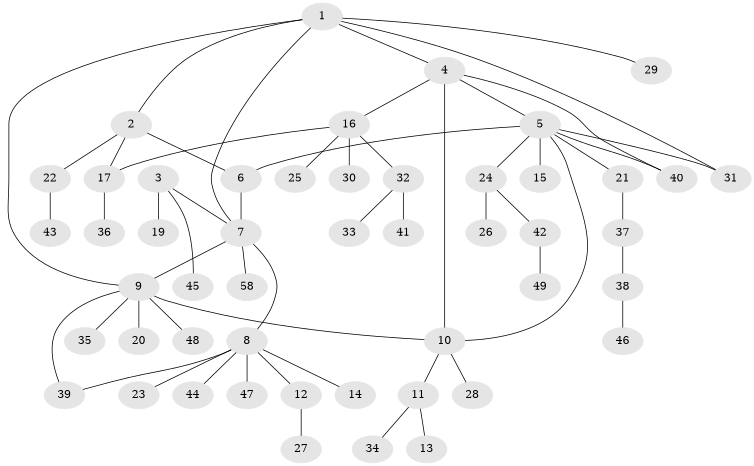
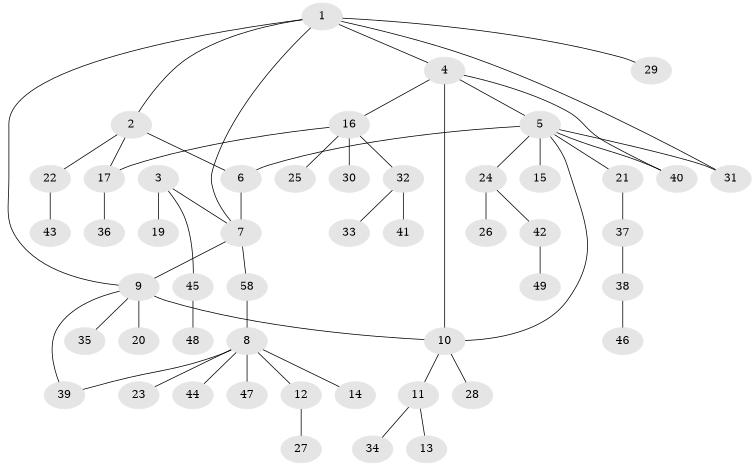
edge "7" -- "8": now "58" -- "8"
edge "9" -- "48": now "45" -- "48"
